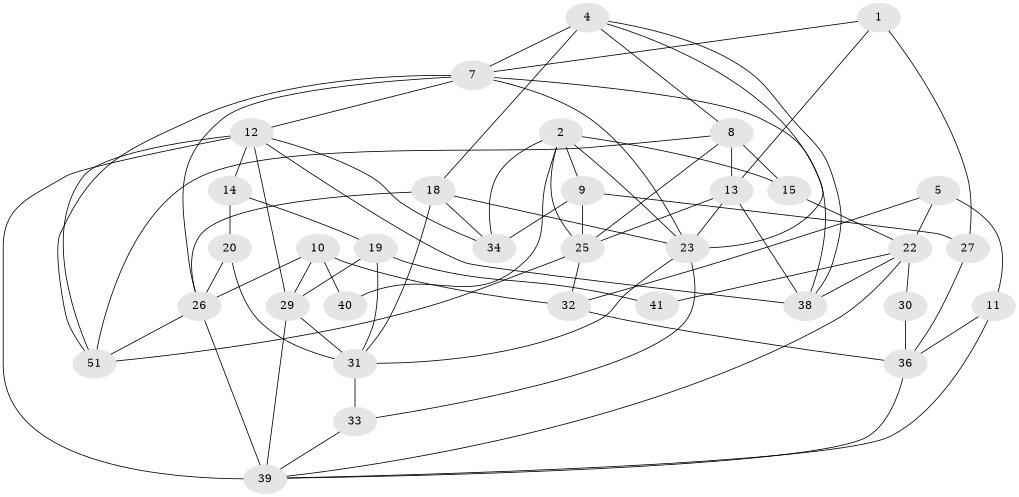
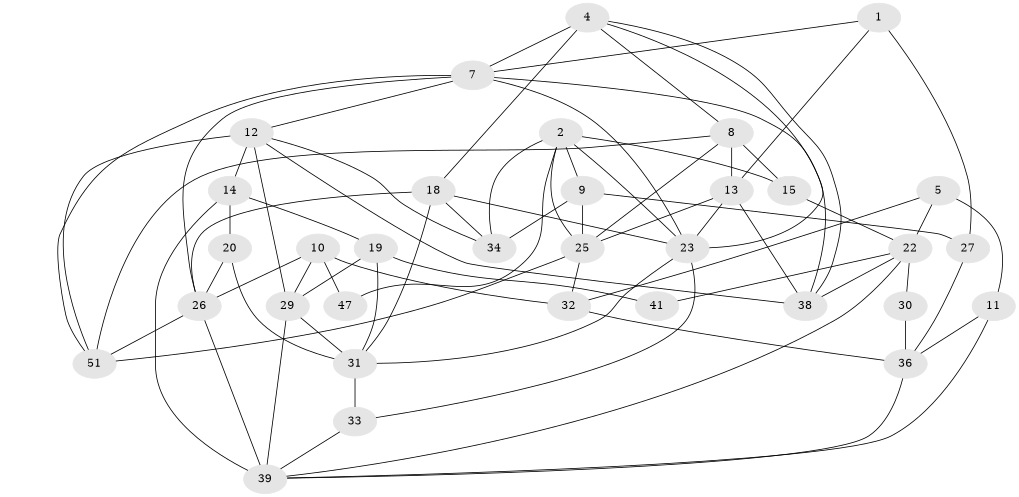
node "40": label "40" -> "47"
edge "12" -- "39": now "14" -- "39"
